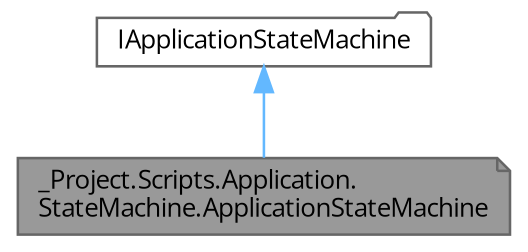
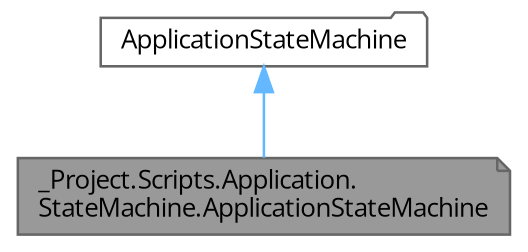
node "IApplicationStateMachine": label "IApplicationStateMachine" -> "ApplicationStateMachine"
